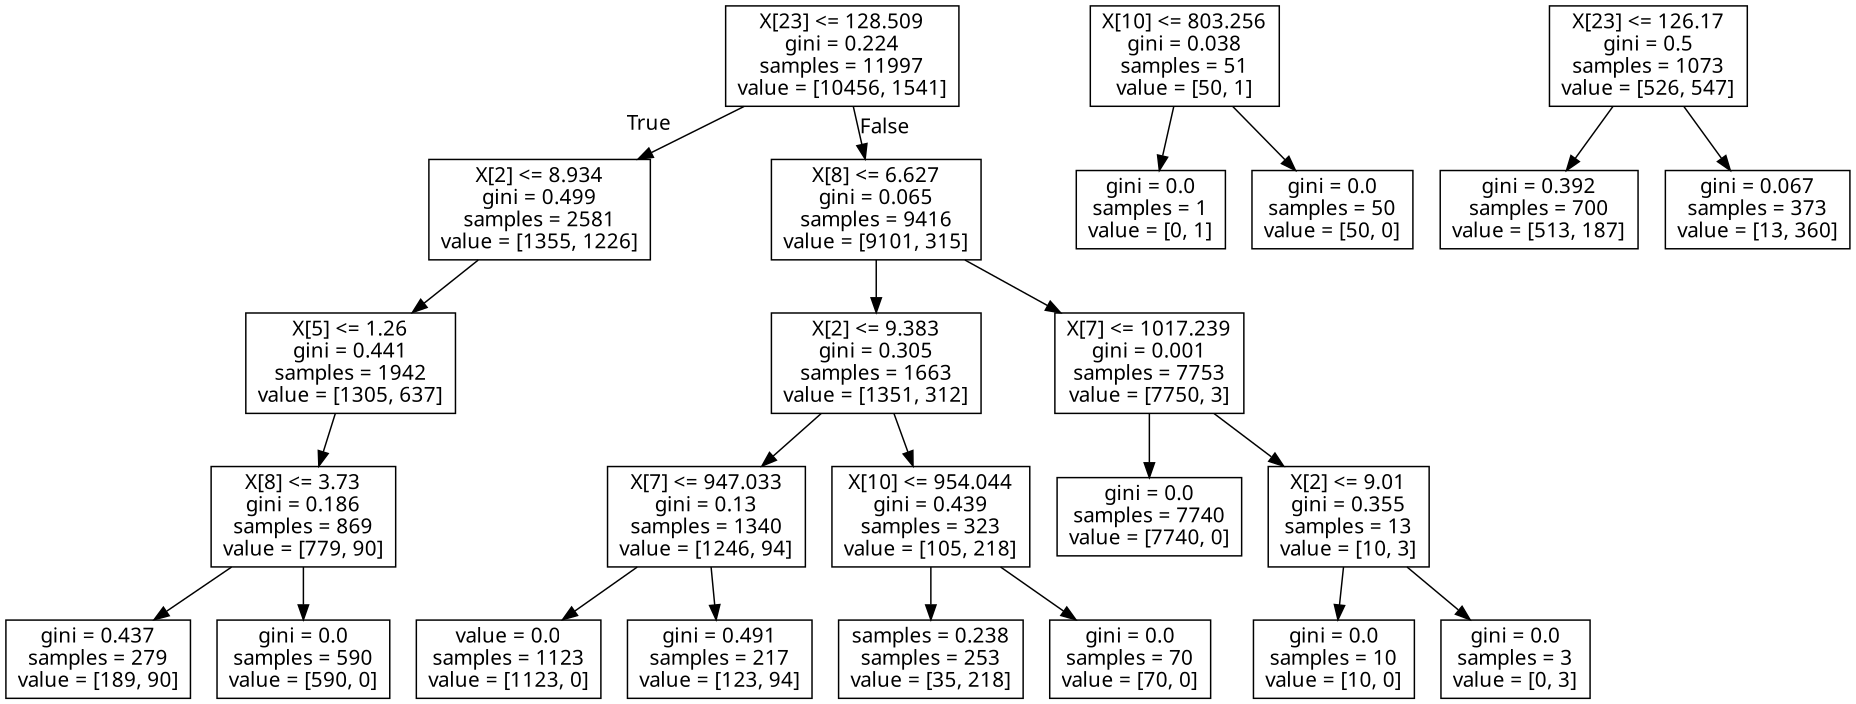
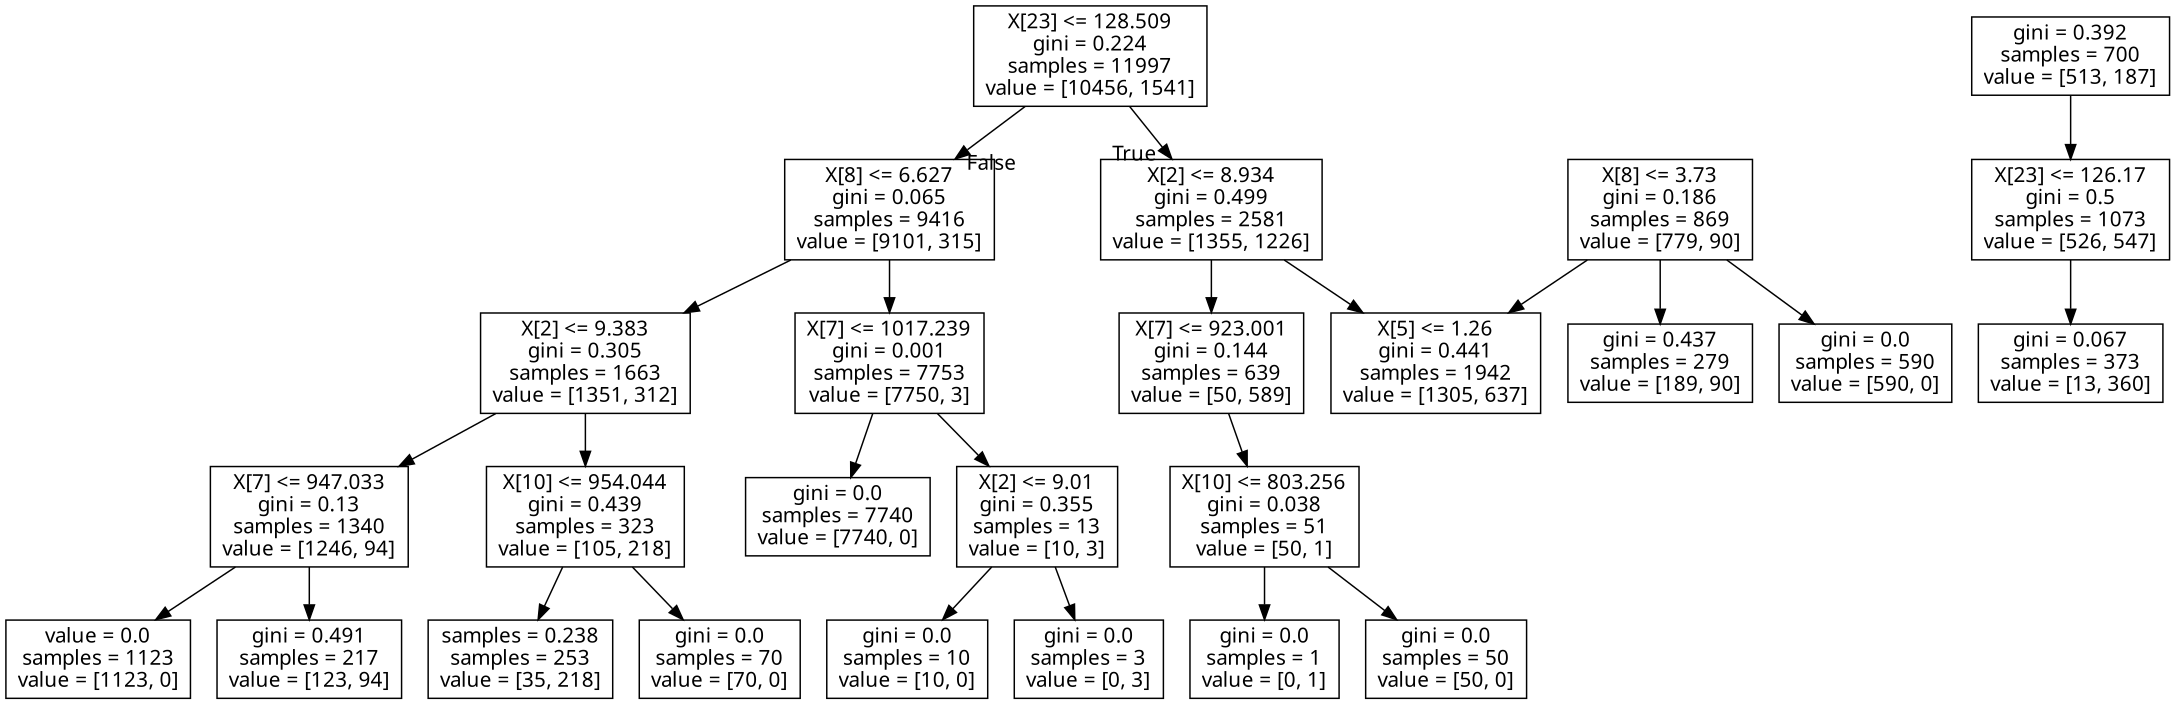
edge "X[23] <= 126.17 gini = 0.5 samples = 1073 value = [526, 547]" -> "gini = 0.392 samples = 700 value = [513, 187]": reversed
node "X[7] <= 923.001 gini = 0.144 samples = 639 value = [50, 589]": added
edge "X[5] <= 1.26 gini = 0.441 samples = 1942 value = [1305, 637]" -> "X[8] <= 3.73 gini = 0.186 samples = 869 value = [779, 90]": reversed
